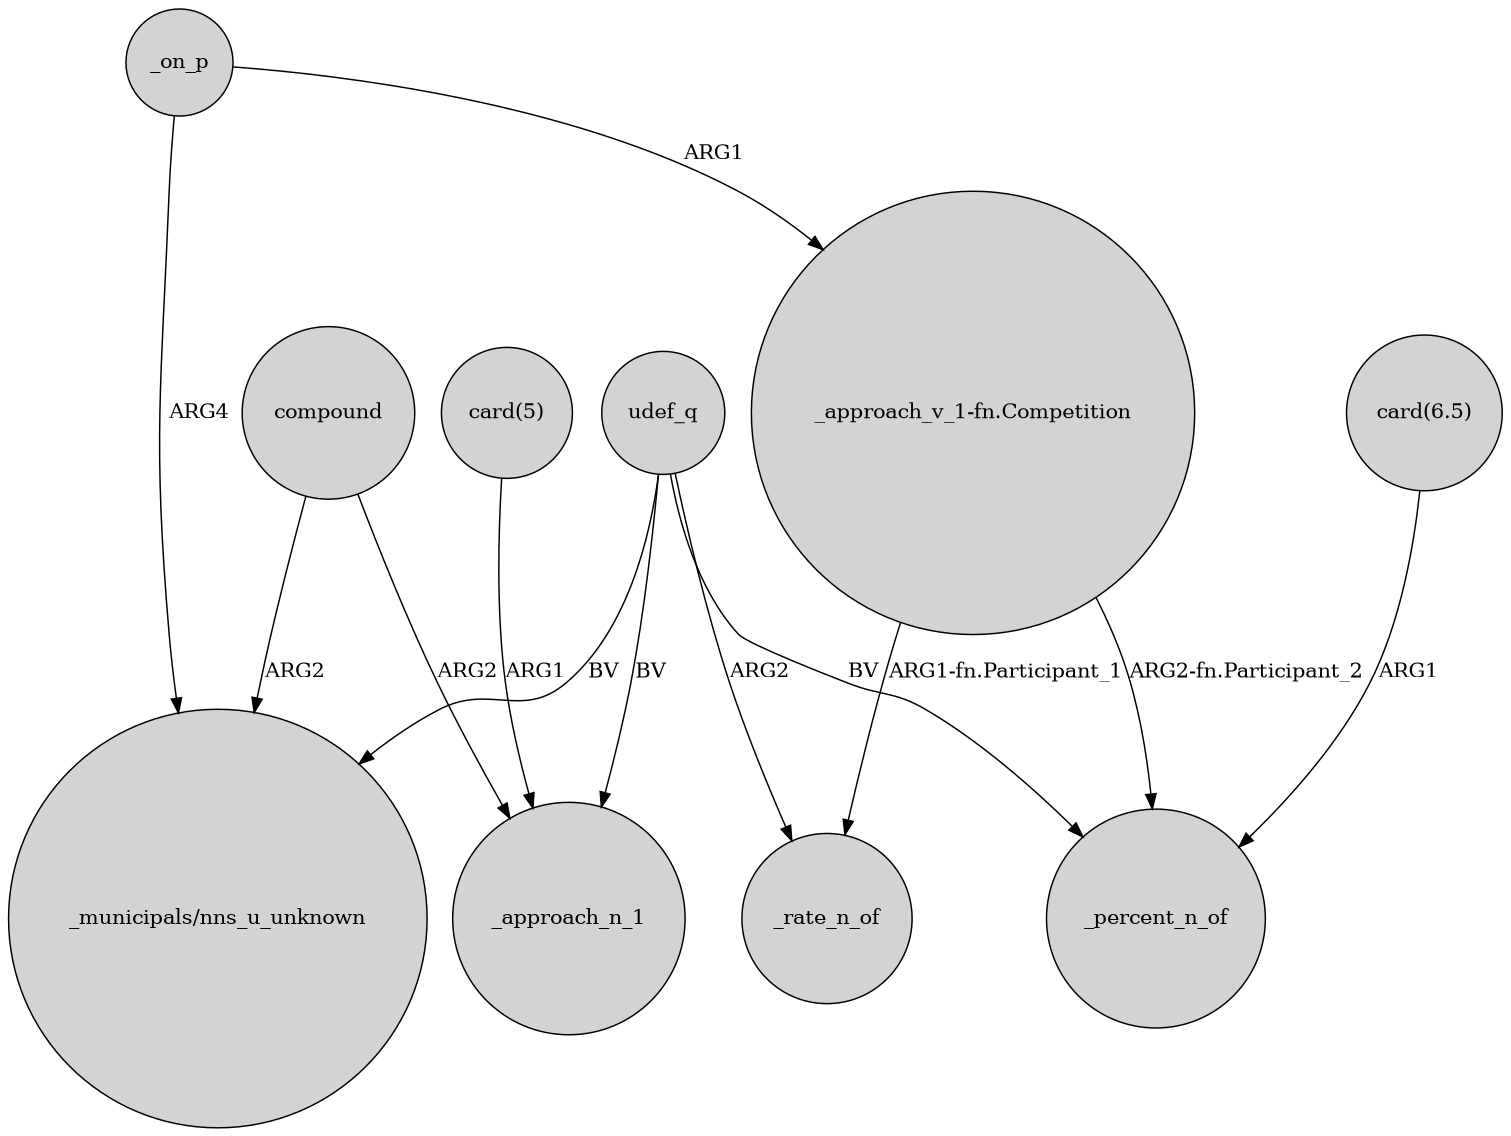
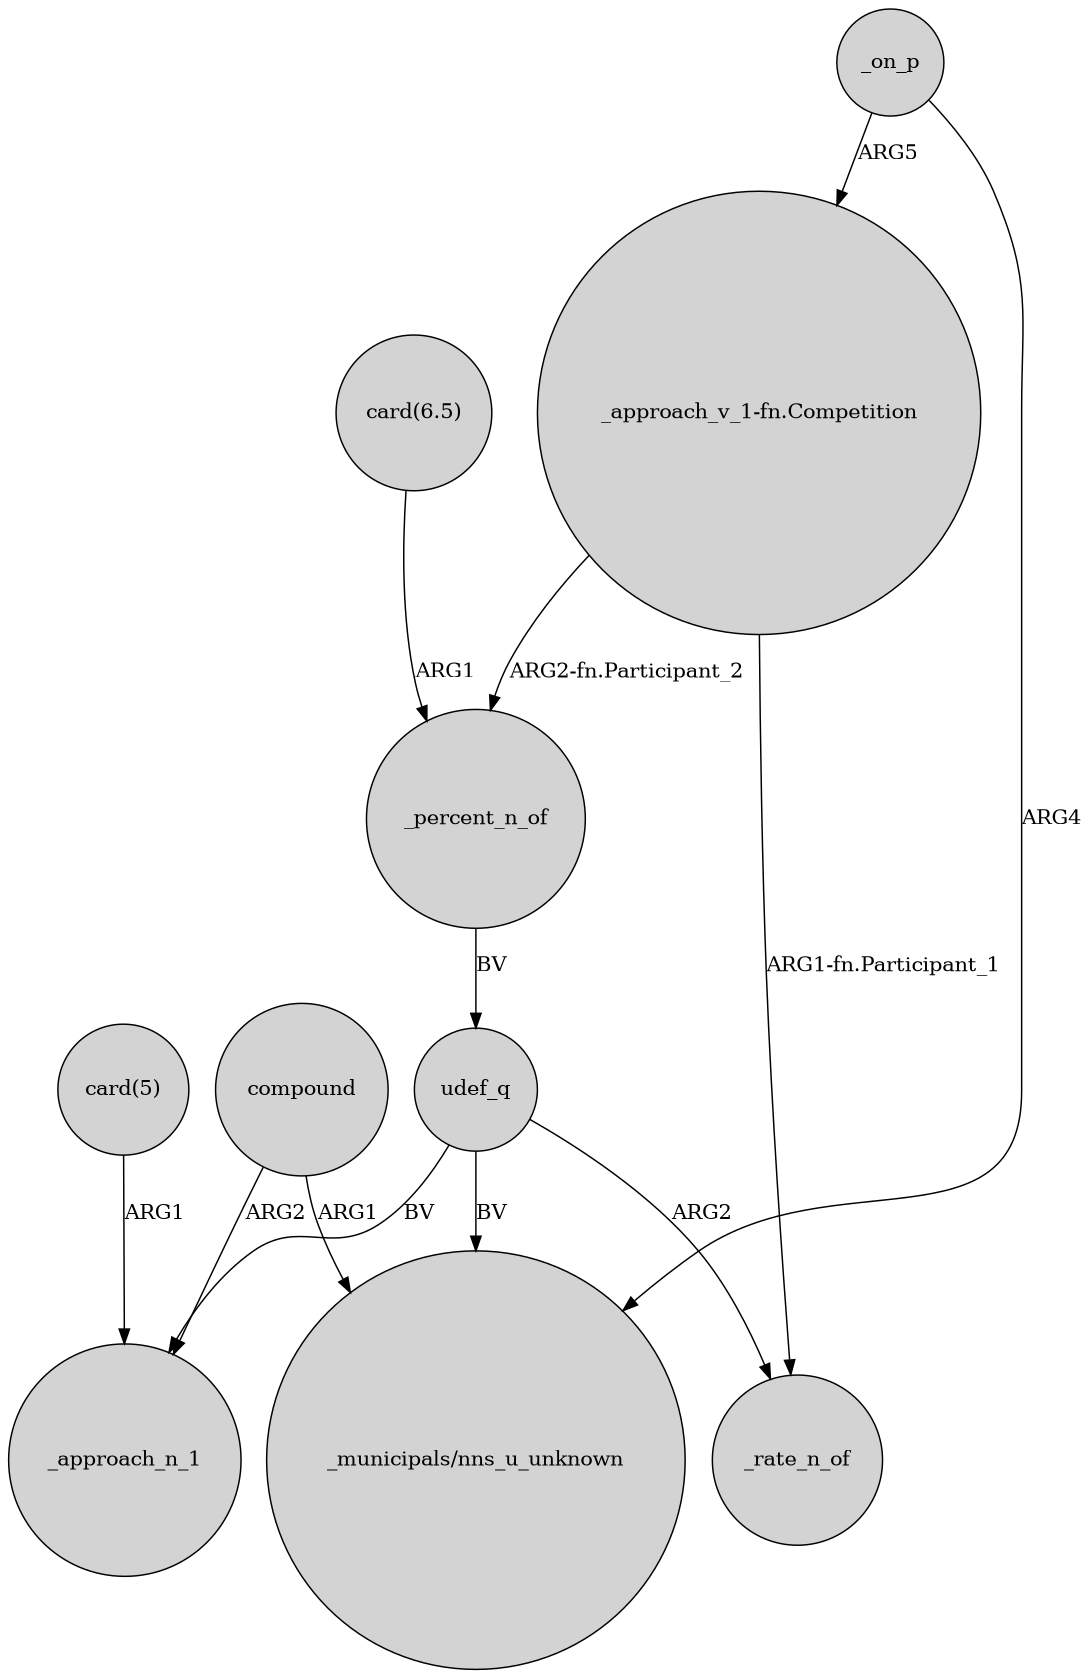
edge "_on_p" -> "_approach_v_1-fn.Competition": label "ARG1" -> "ARG5"
edge "compound" -> "_municipals/nns_u_unknown": label "ARG2" -> "ARG1"
edge "udef_q" -> "_percent_n_of": reversed
